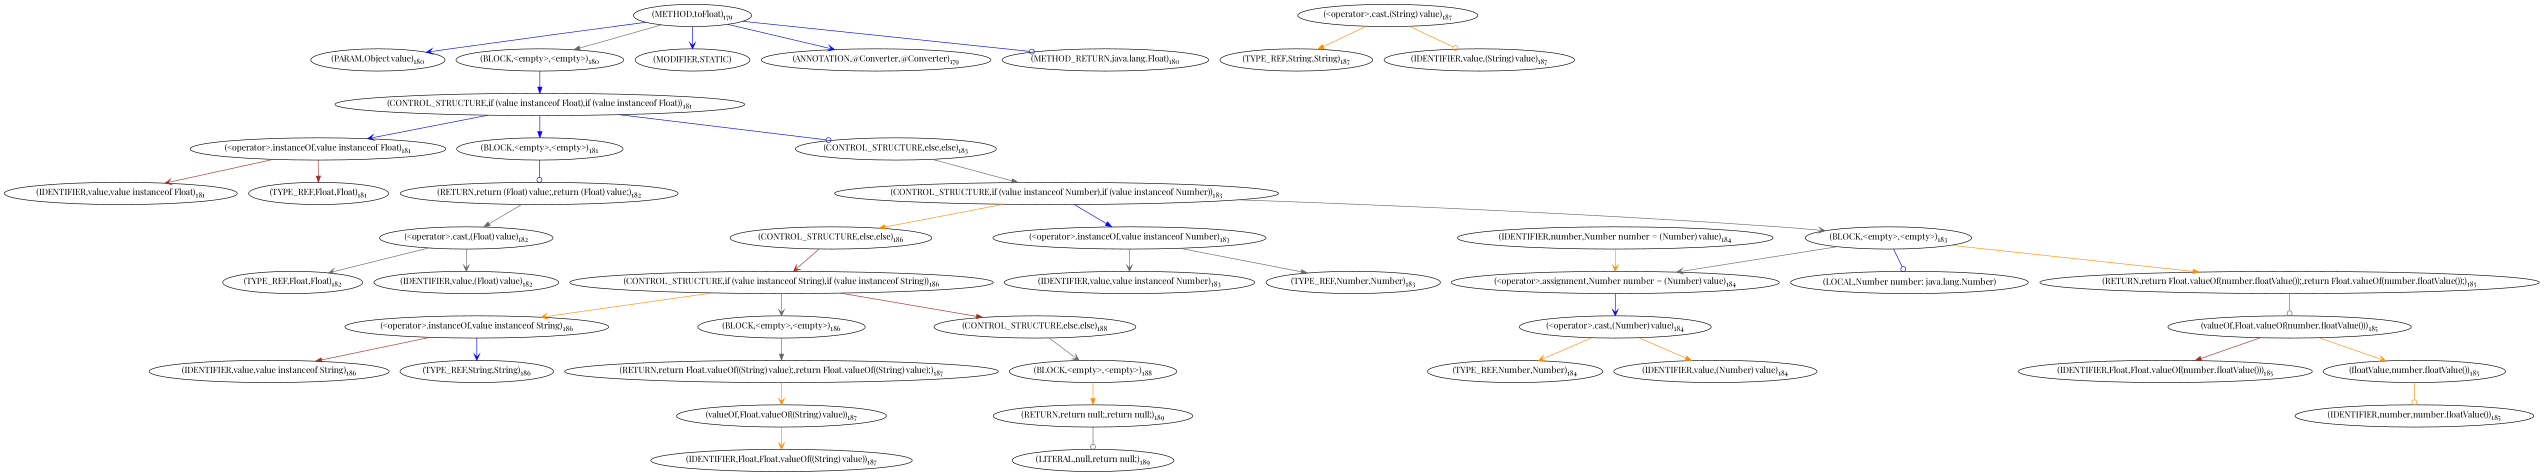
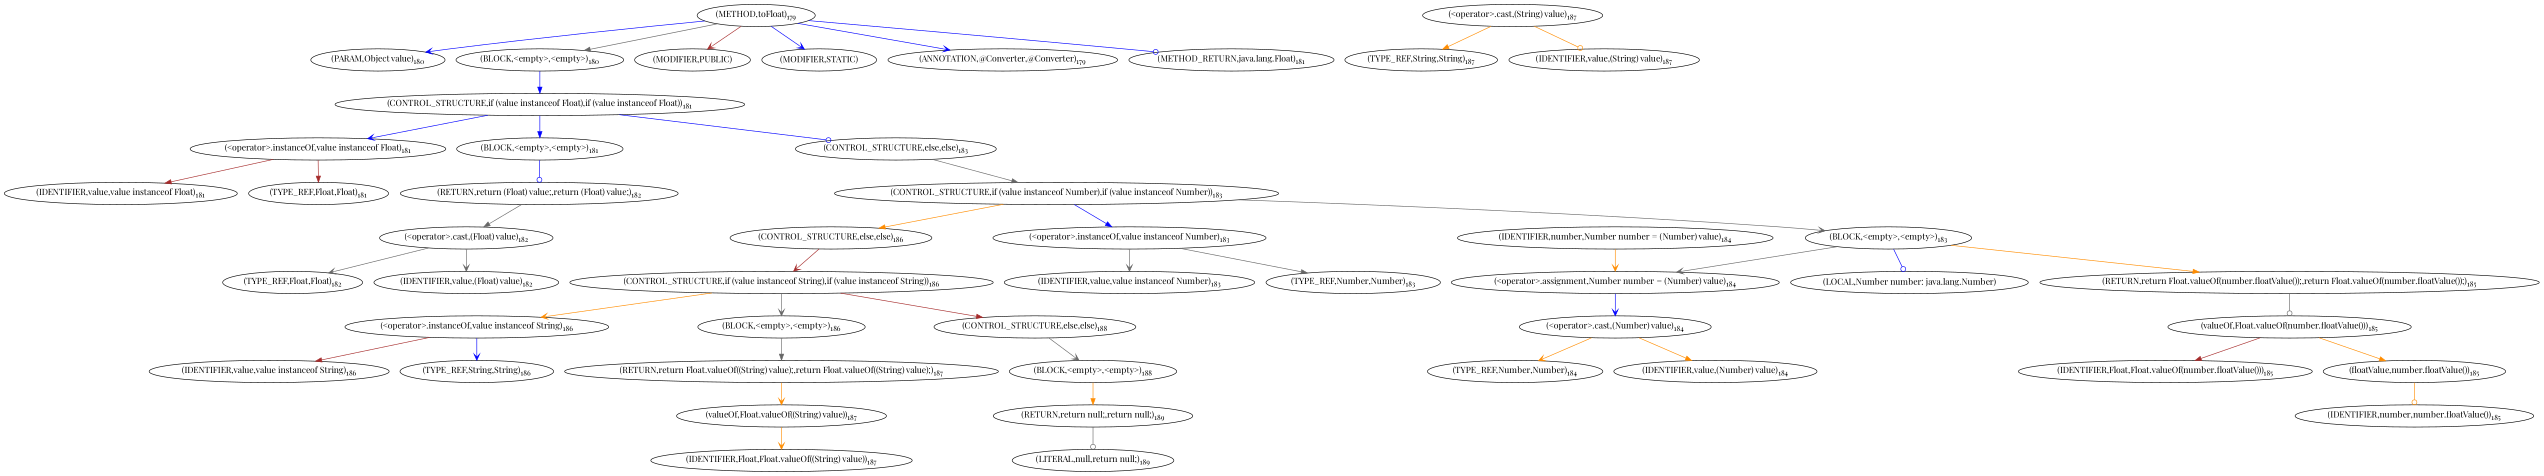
node "(METHOD_RETURN,java.lang.Float)": text "180" -> "181"
node "(MODIFIER,PUBLIC)": added
edge "(<operator>.instanceOf,value instanceof Float)" -> "(IDENTIFIER,value,value instanceof Float)": arrowhead vee -> normal
edge "(valueOf,Float.valueOf(number.floatValue()))" -> "(floatValue,number.floatValue())": arrowhead vee -> normal
